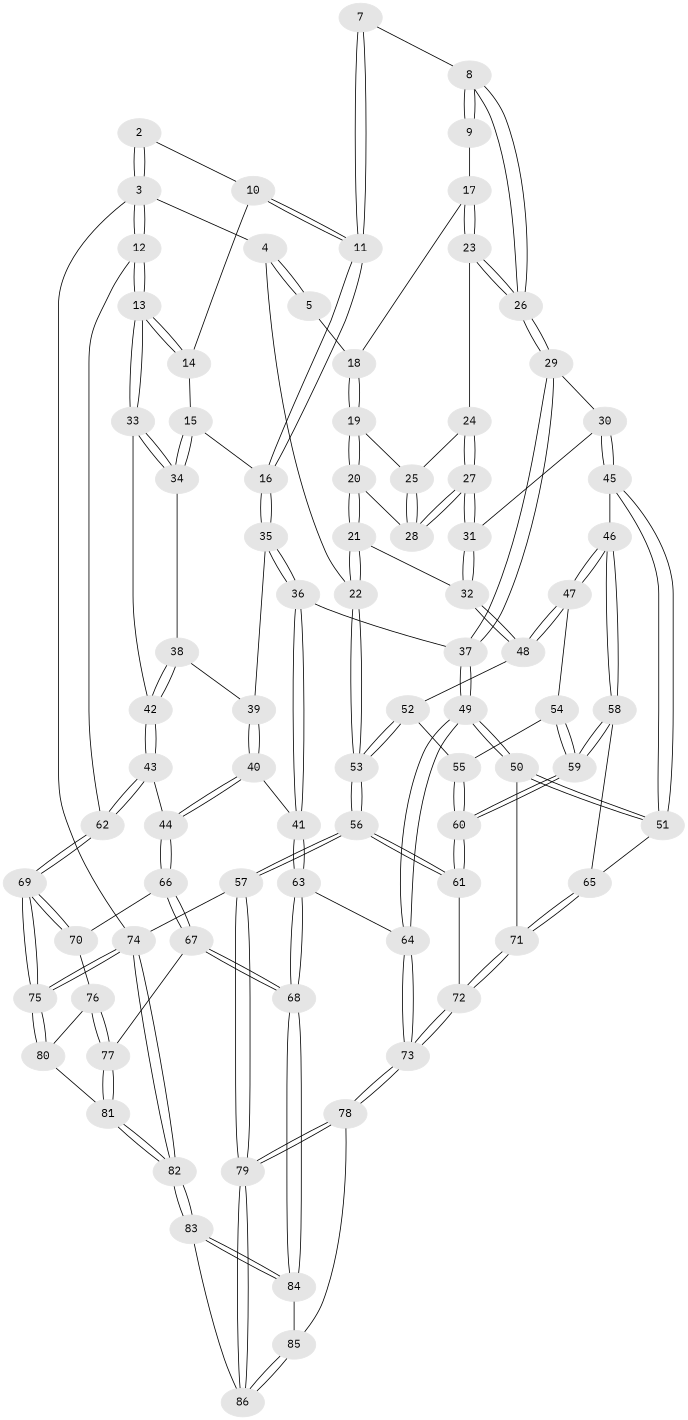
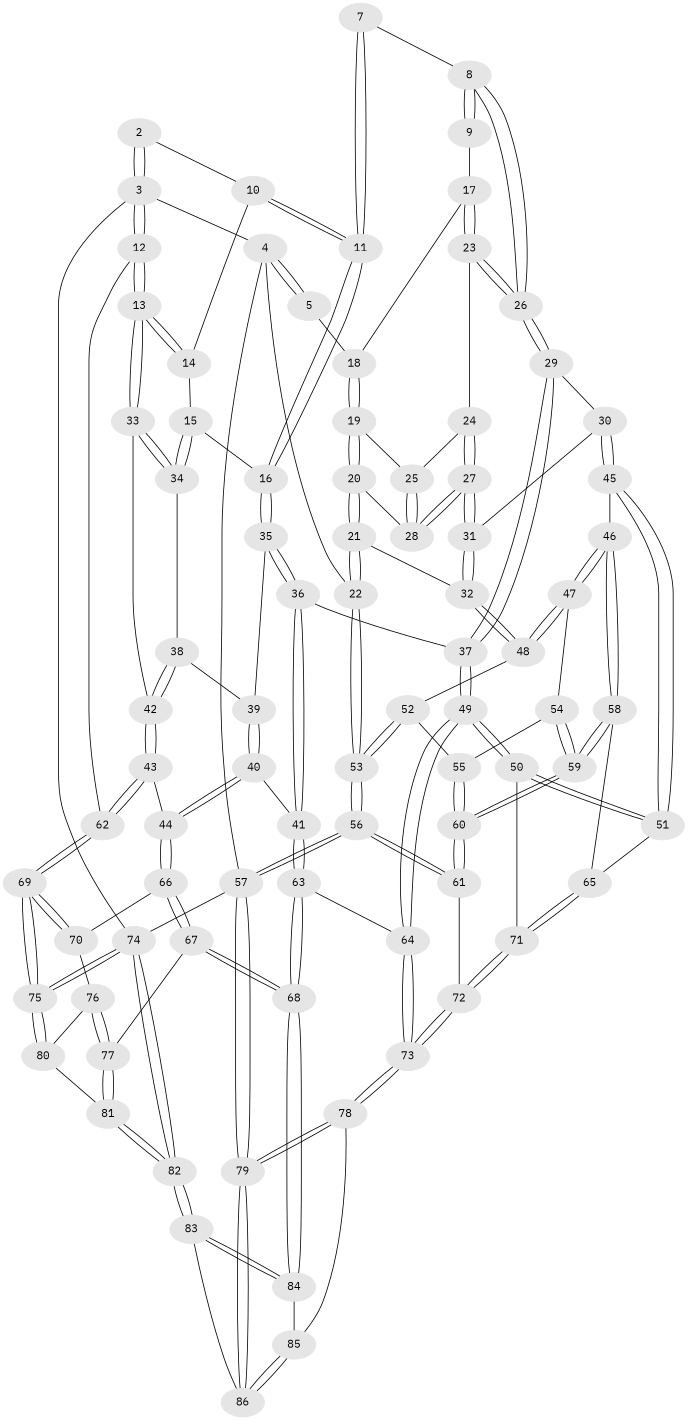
edge "4" -- "57": added
